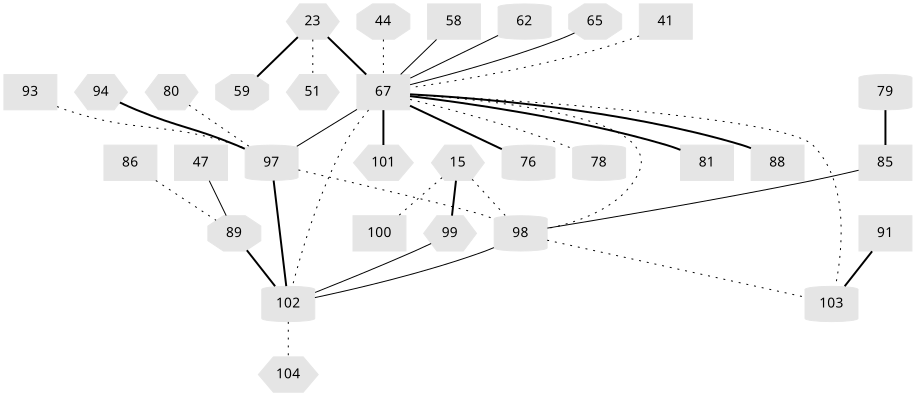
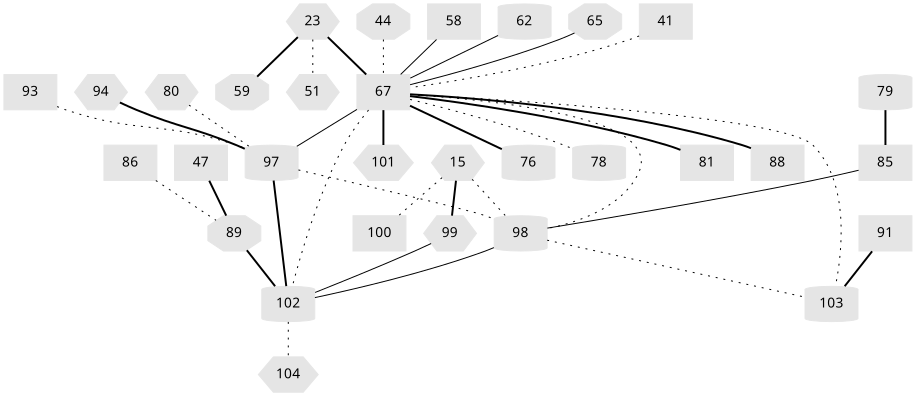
edge "47" -- "89": style solid -> bold
